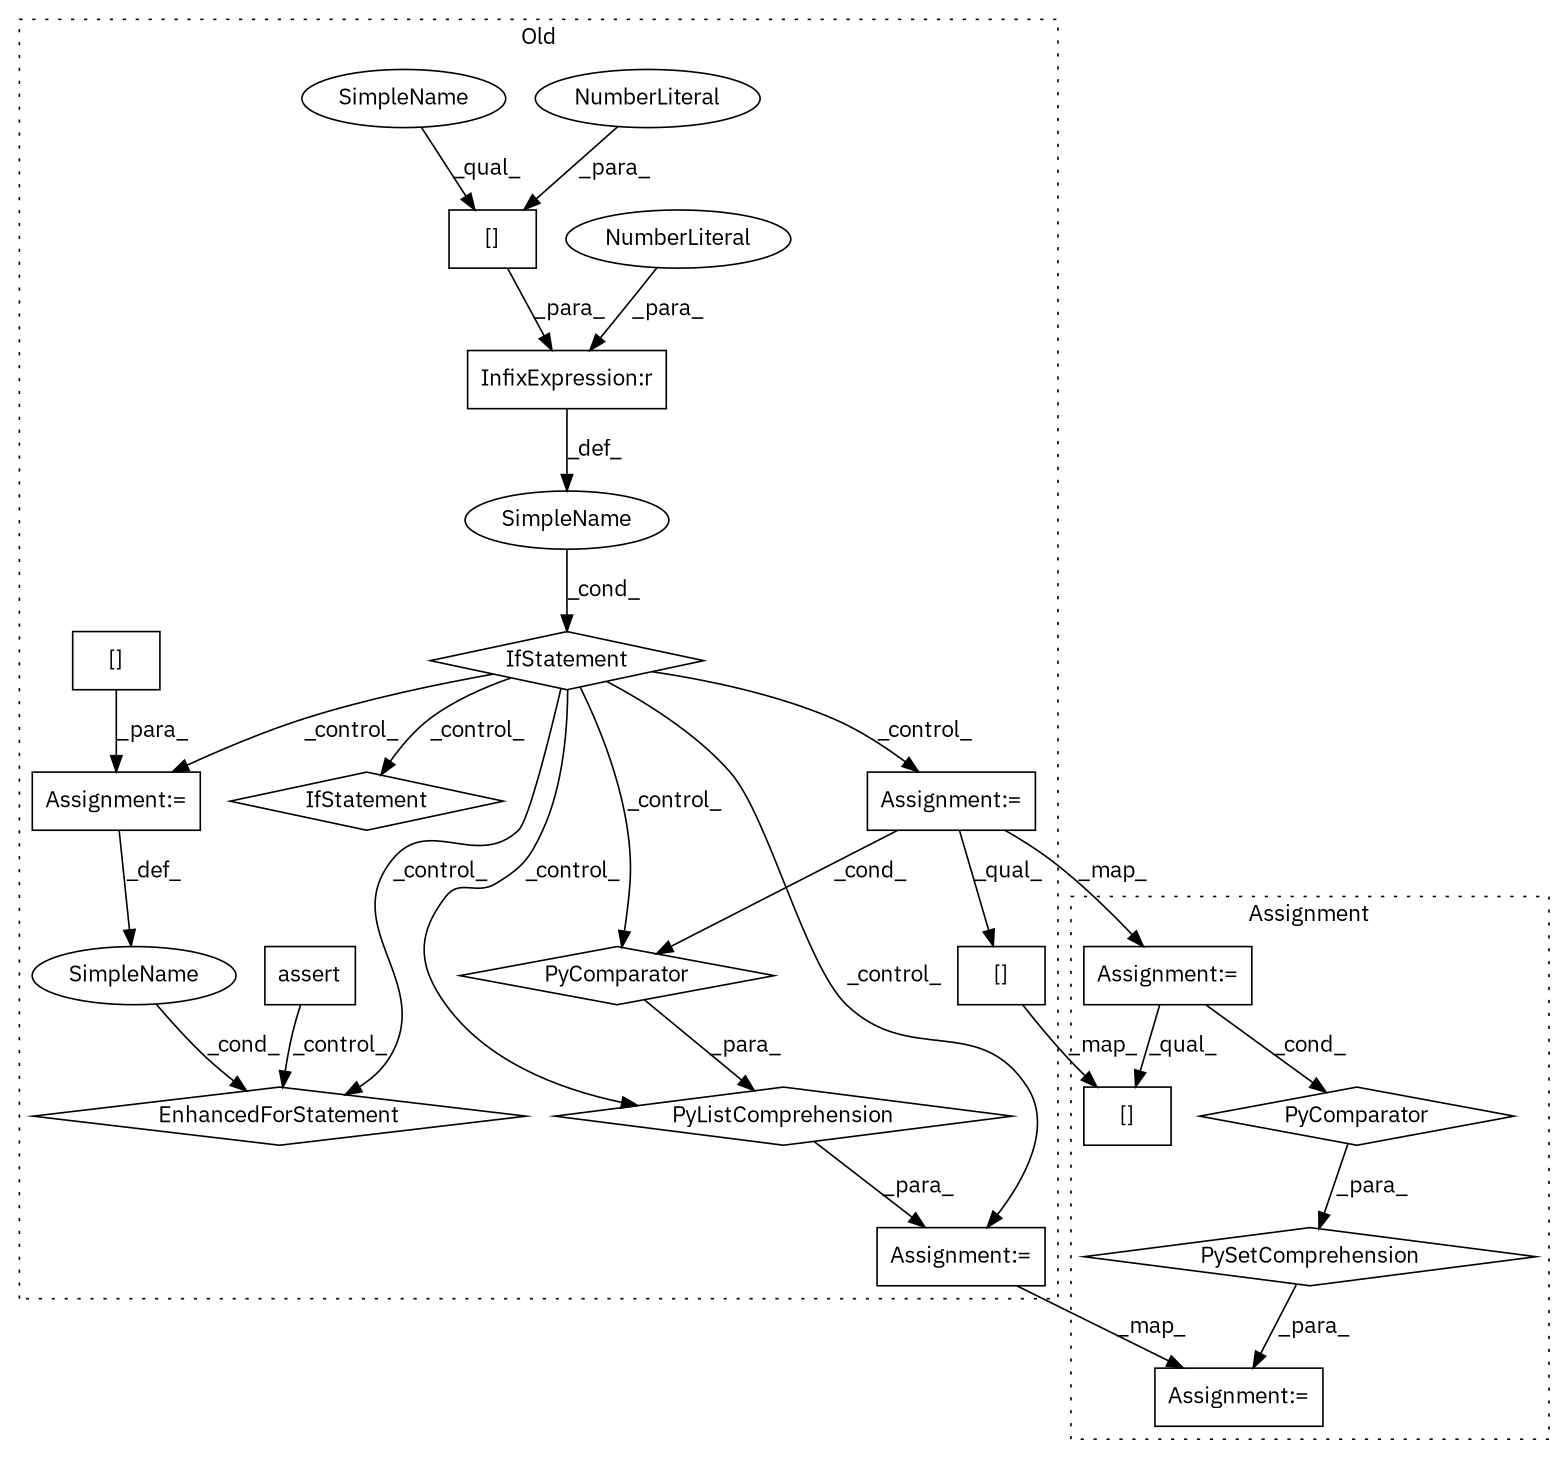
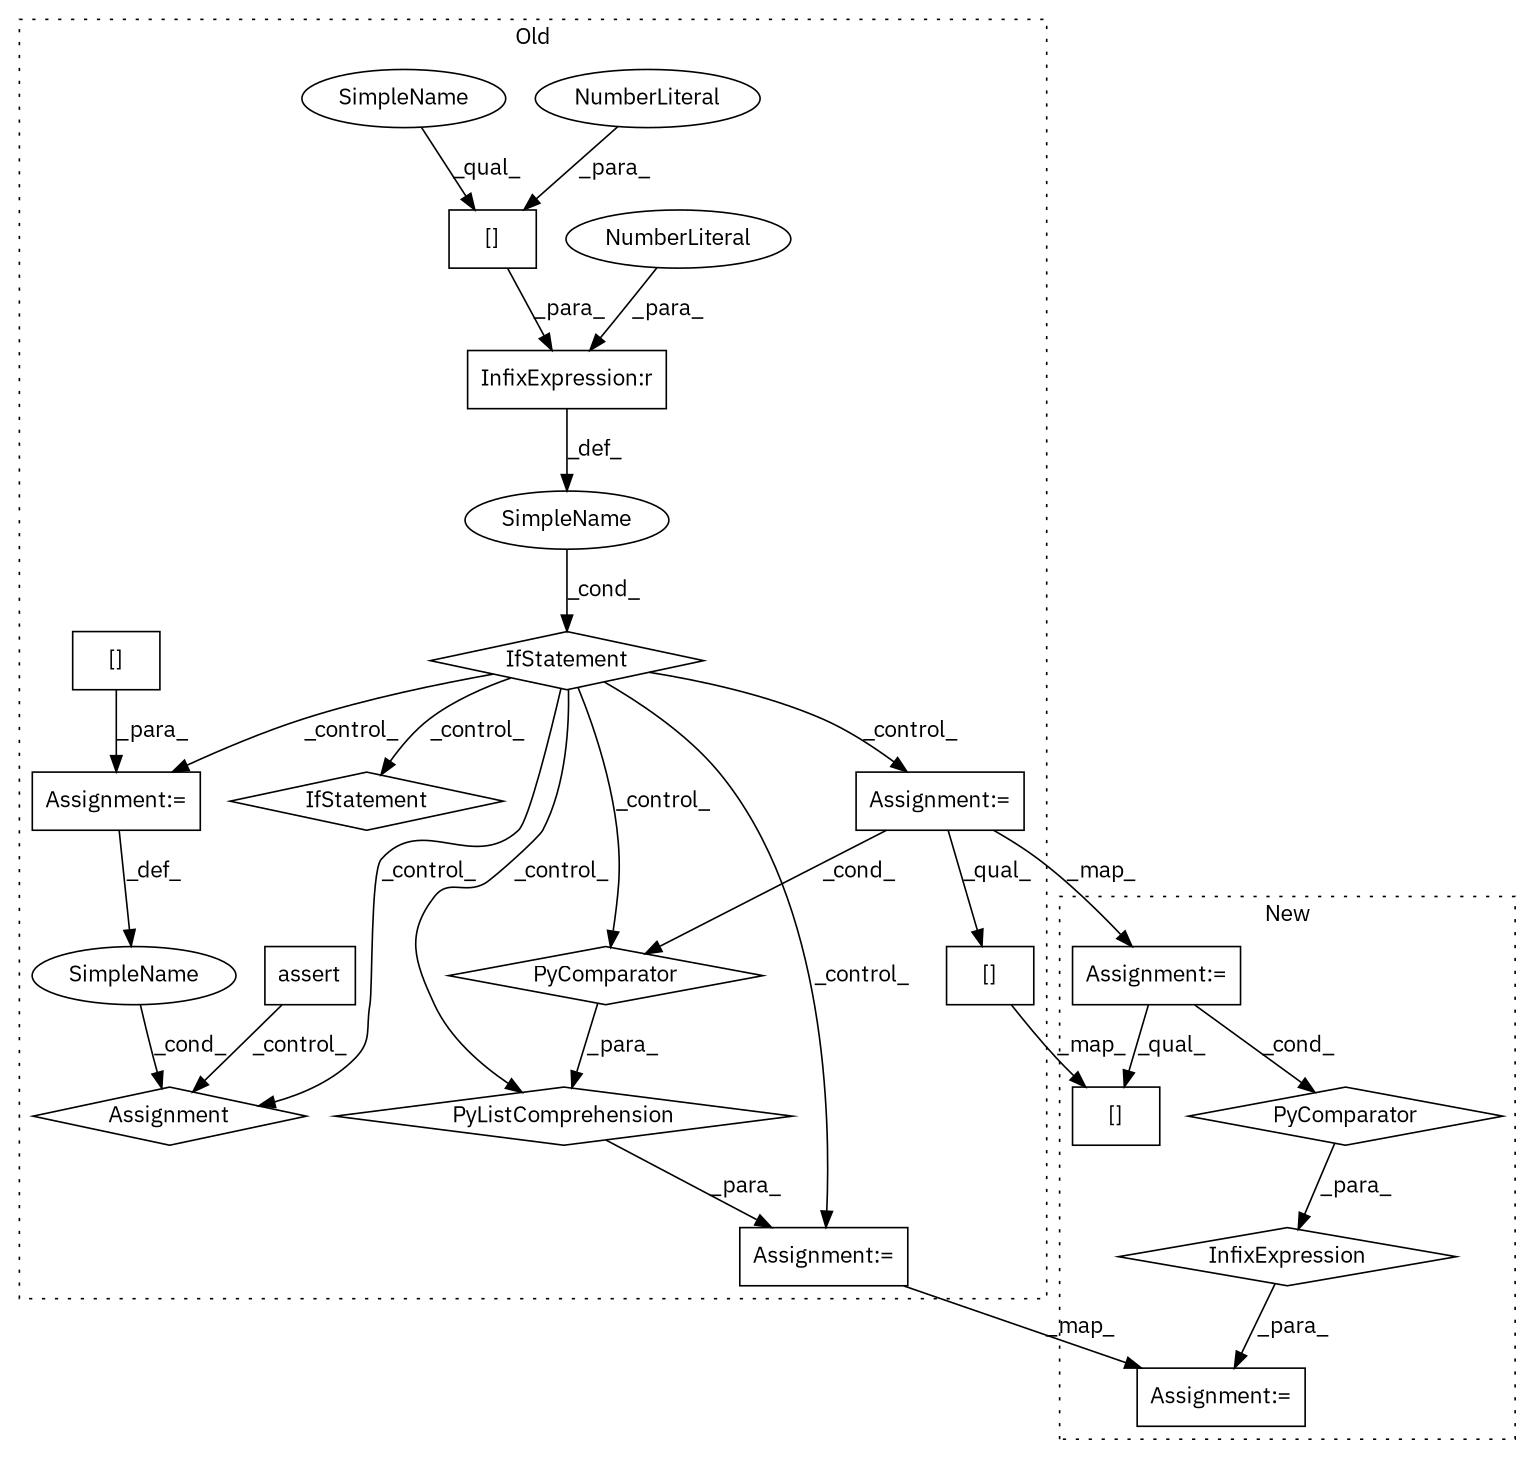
cluster "Assignment": label "Assignment" -> "New"
node "EnhancedForStatement": label "EnhancedForStatement" -> "Assignment"
node "PySetComprehension": label "PySetComprehension" -> "InfixExpression"
